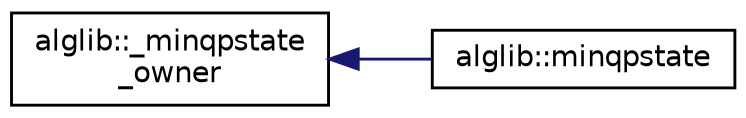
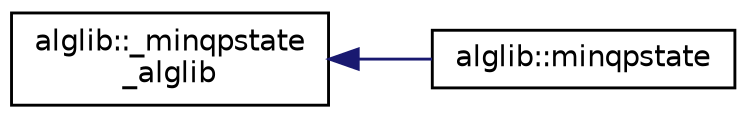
node "alglib::_minqpstate _owner": label "alglib::_minqpstate _owner" -> "alglib::_minqpstate _alglib"
